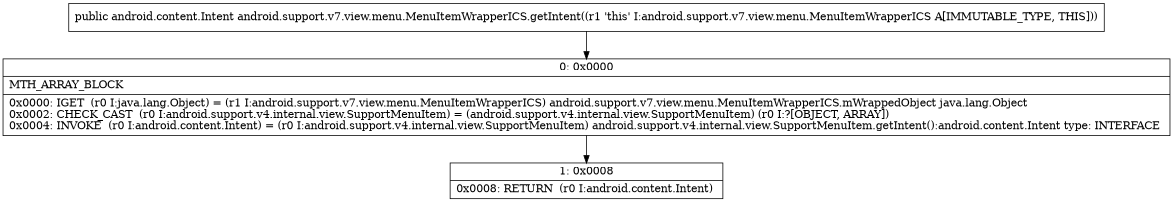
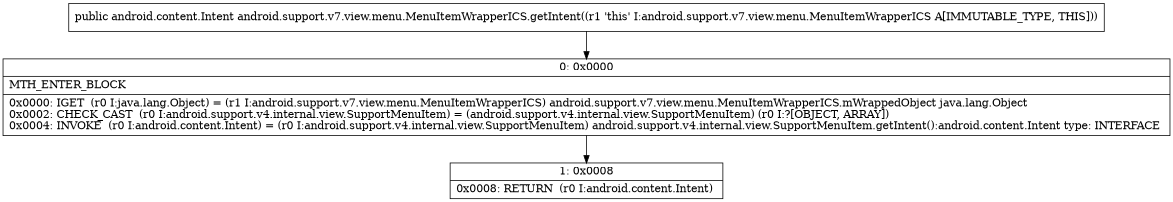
node "0: 0x0000": text "MTH_ARRAY_BLOCK" -> "MTH_ENTER_BLOCK"
